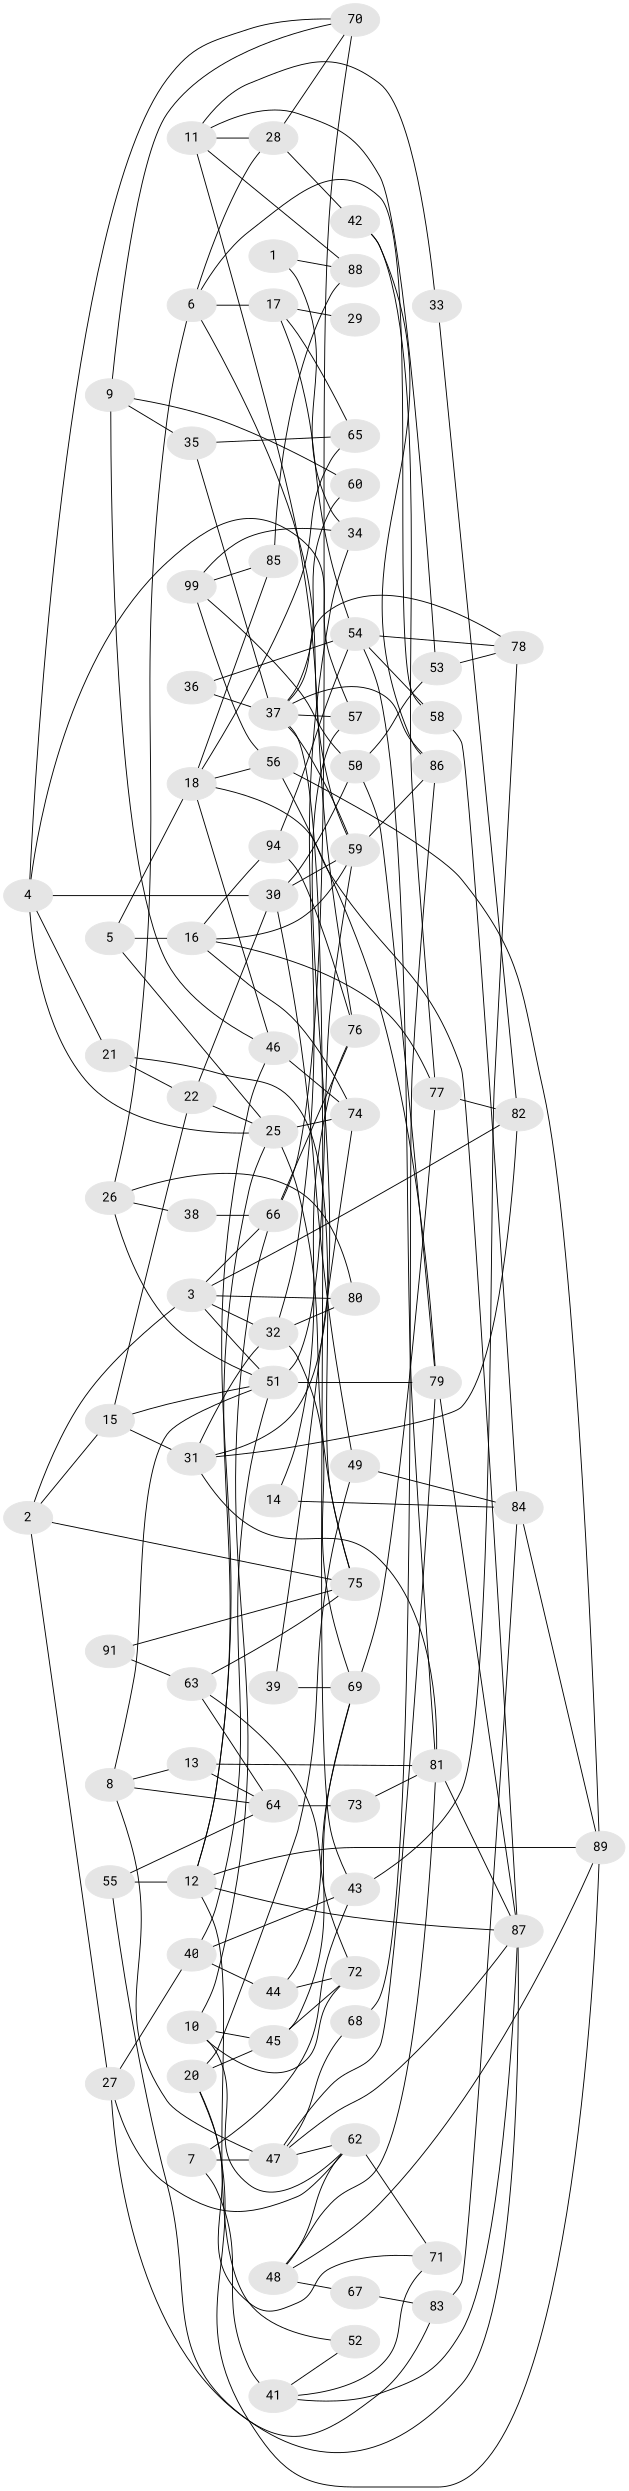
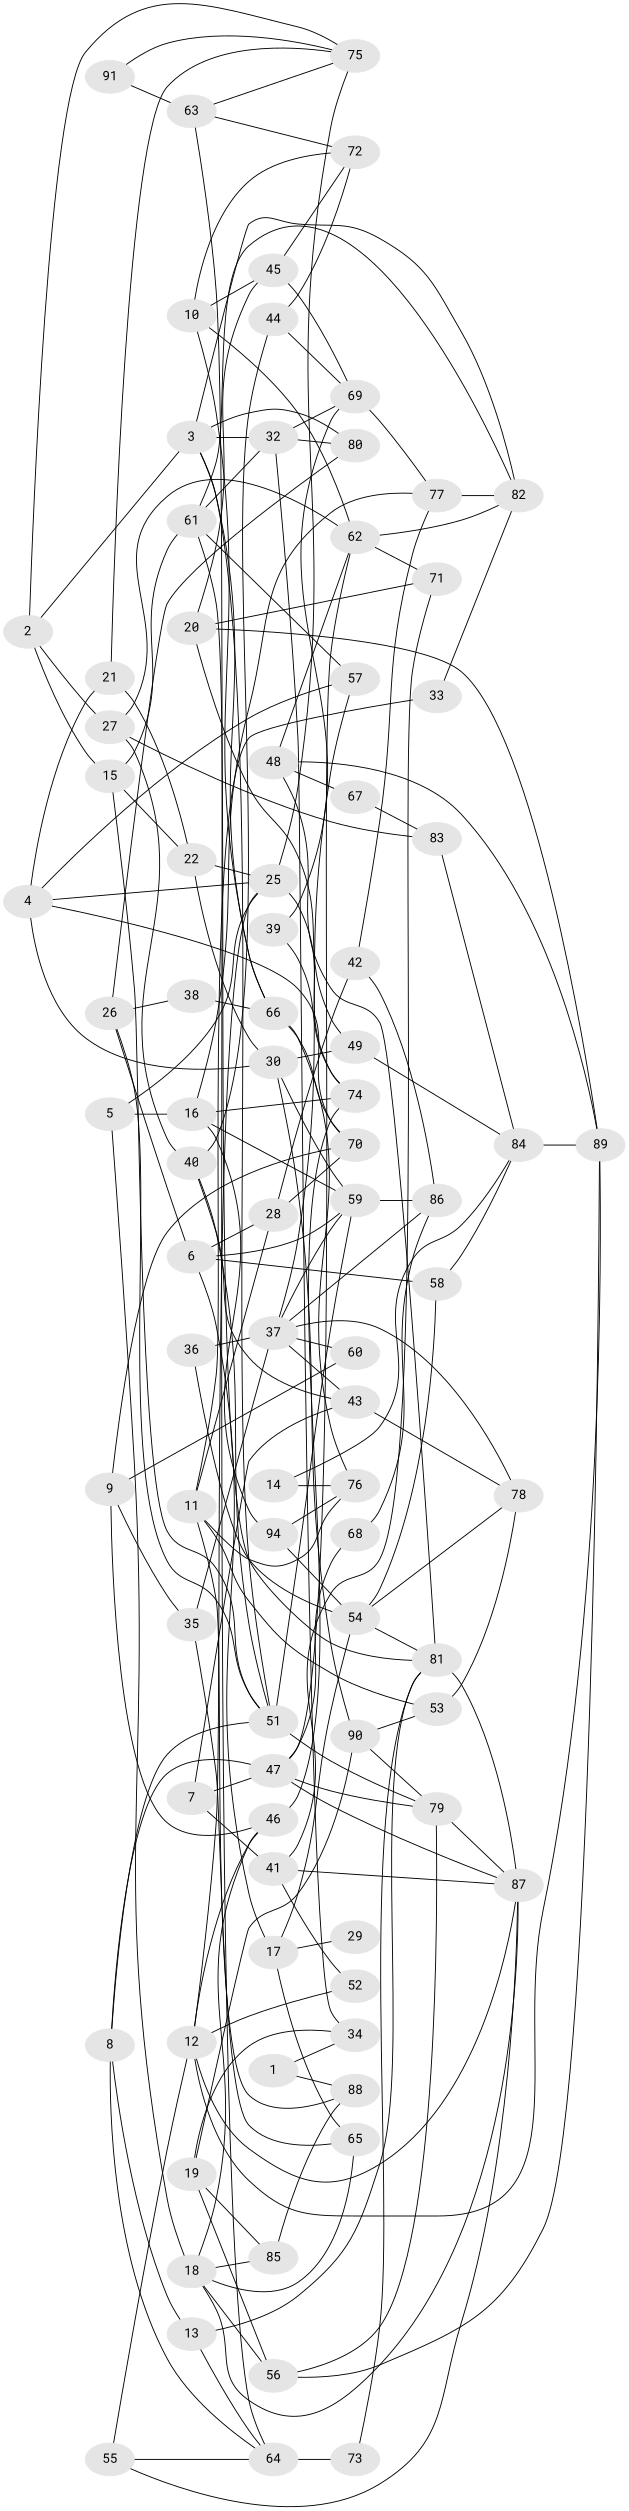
edge "82" -- "62": added
node "99": label "99" -> "19"
node "50": label "50" -> "90"
node "31": label "31" -> "61"
